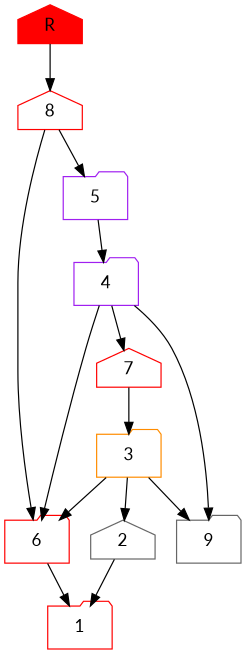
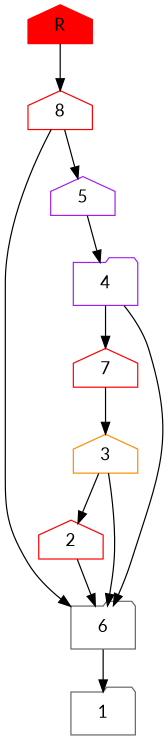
node "5": shape folder -> house
node "3": shape folder -> house
node "6": color red -> gray40
node "2": color gray40 -> red
node "9": removed
edge "2" -> "1": now "2" -> "6"
node "1": color red -> gray40
